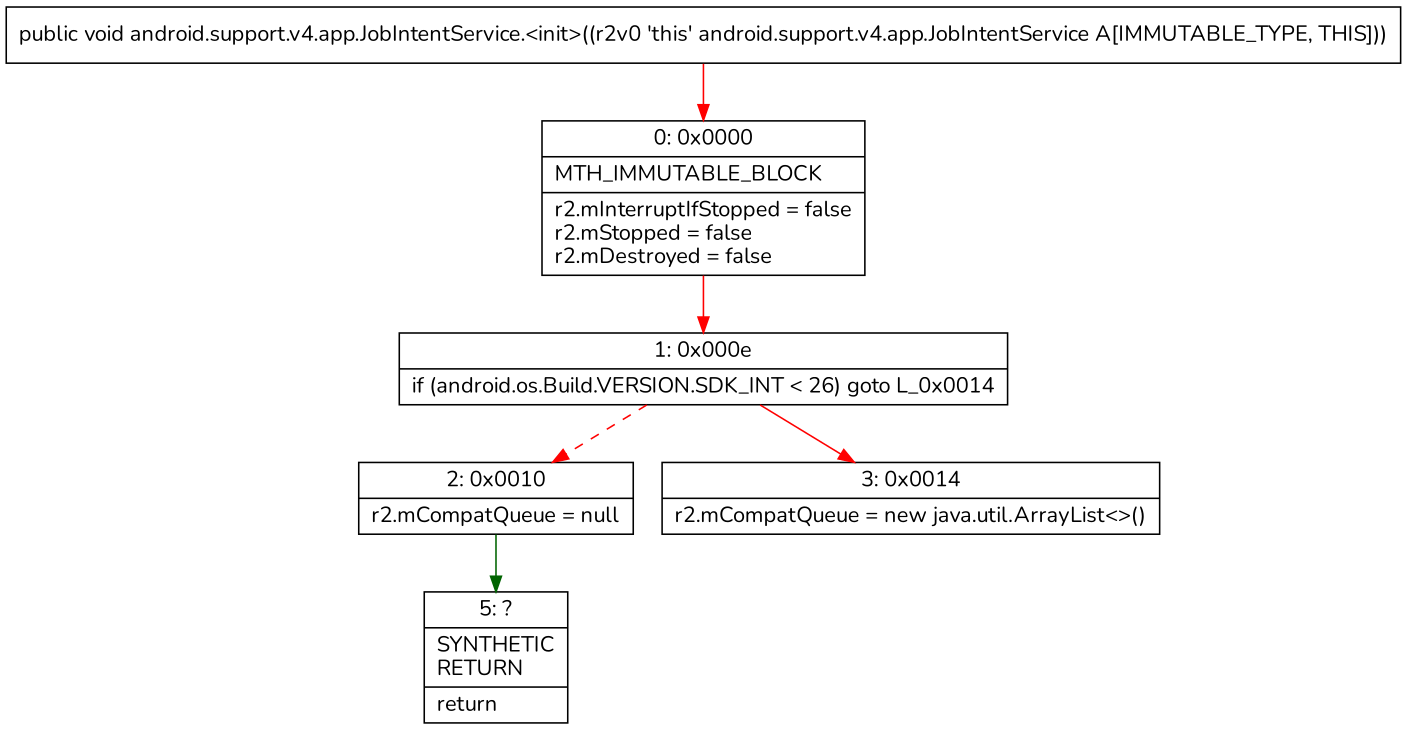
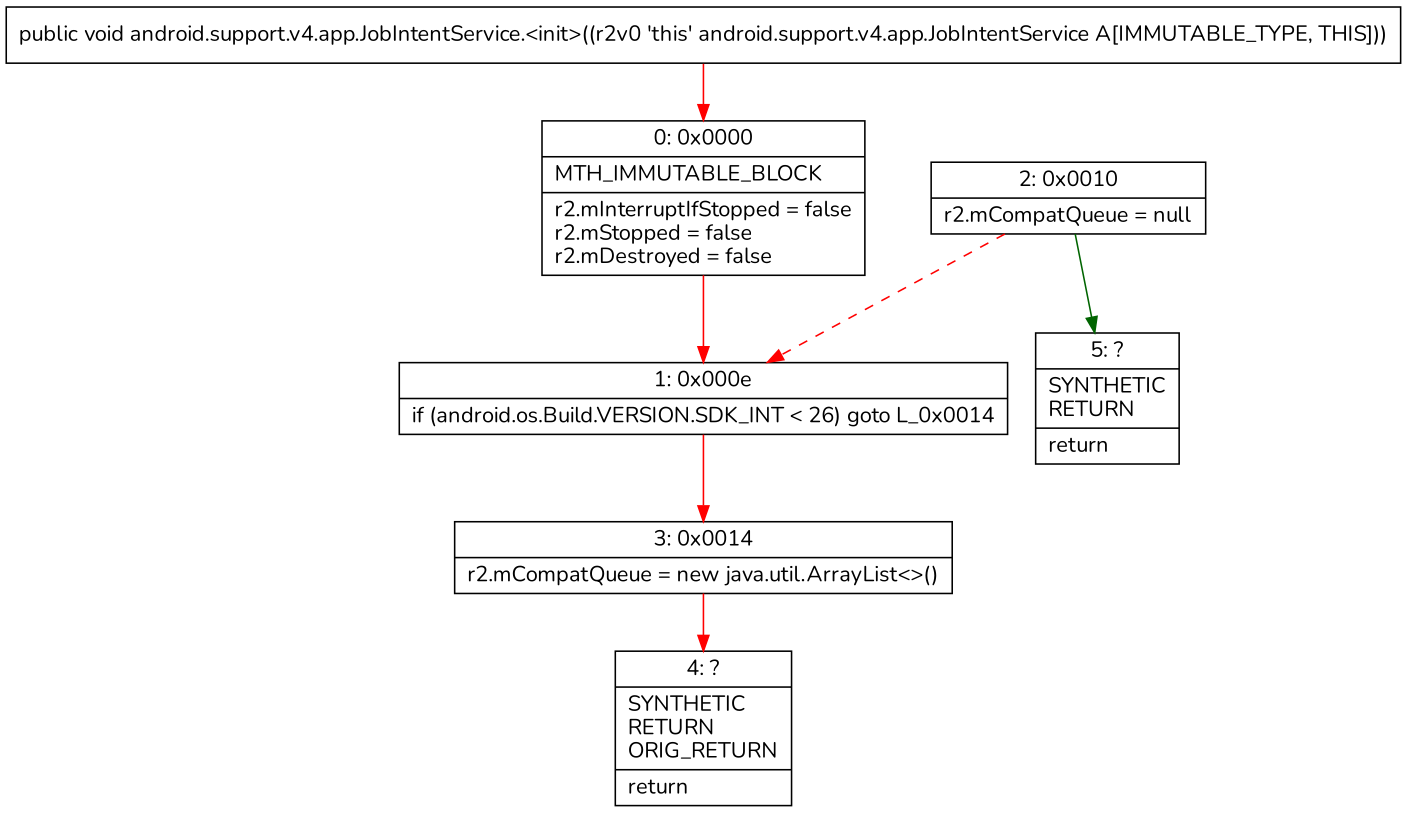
edge "1: 0x000e" -> "2: 0x0010": reversed
node "4: ?": added
